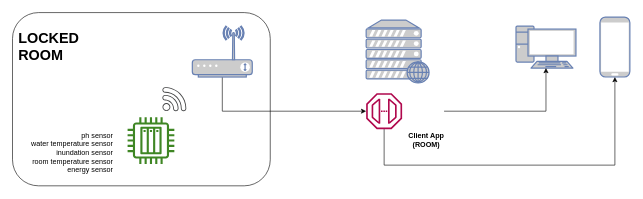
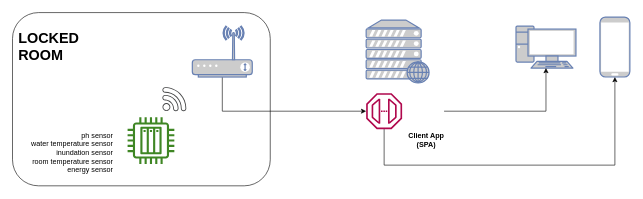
node "Client App (ROOM)": label "Client App (ROOM)" -> "Client App (SPA)"
